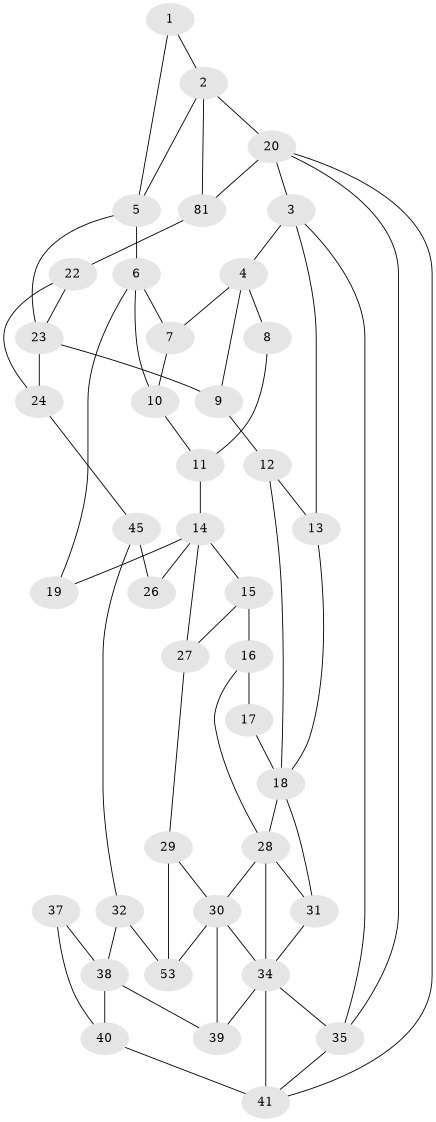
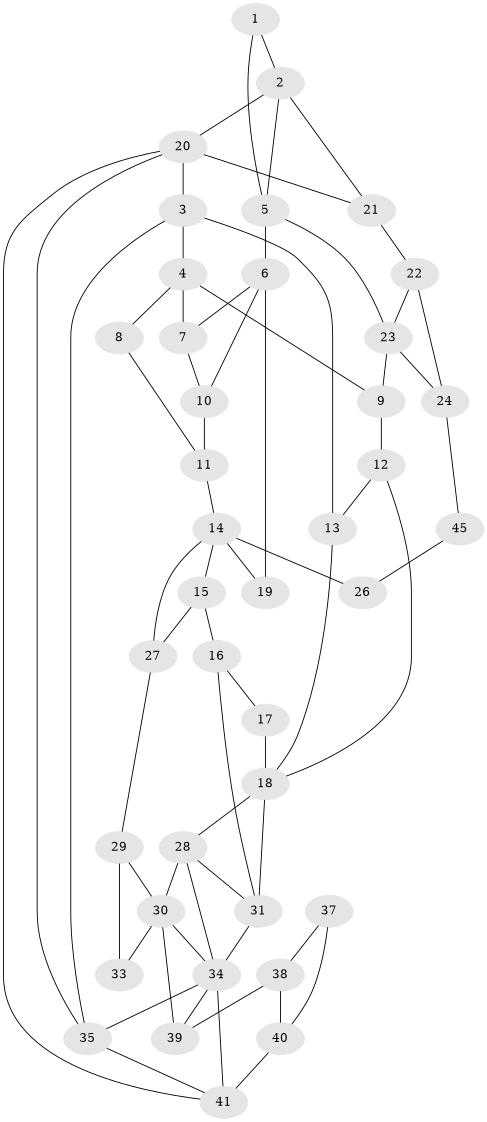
node "81": label "81" -> "21"
edge "16" -- "28": now "16" -- "31"
node "32": removed
node "53": label "53" -> "33"
